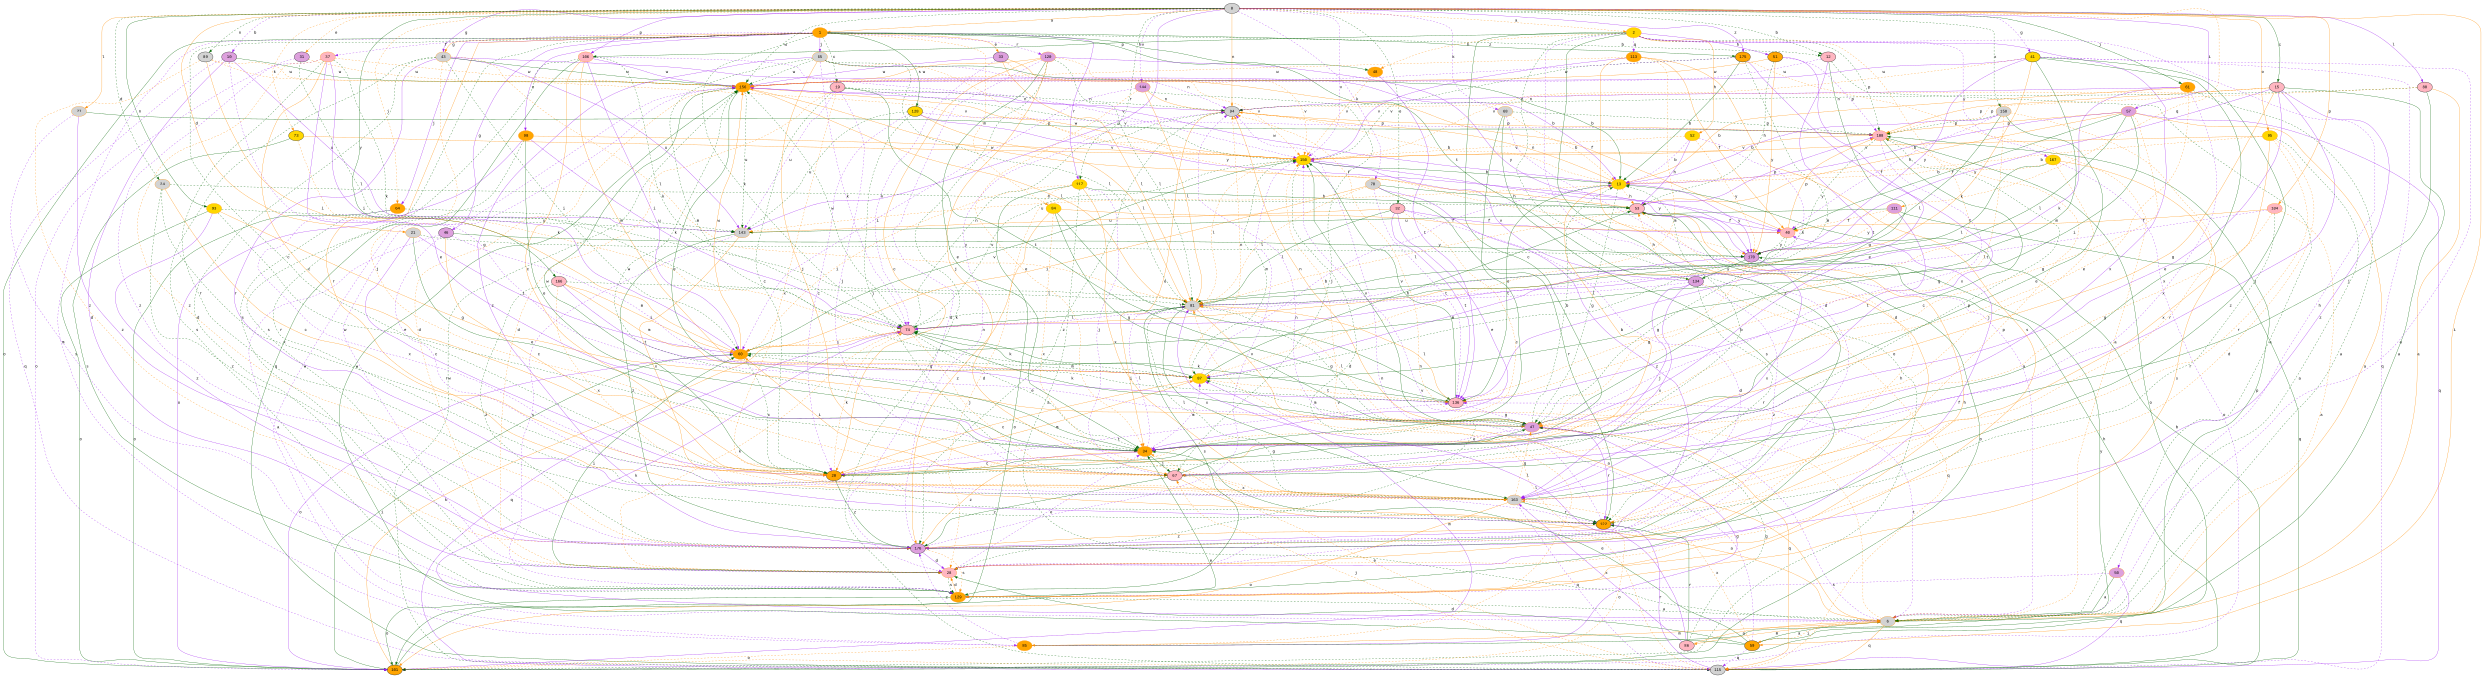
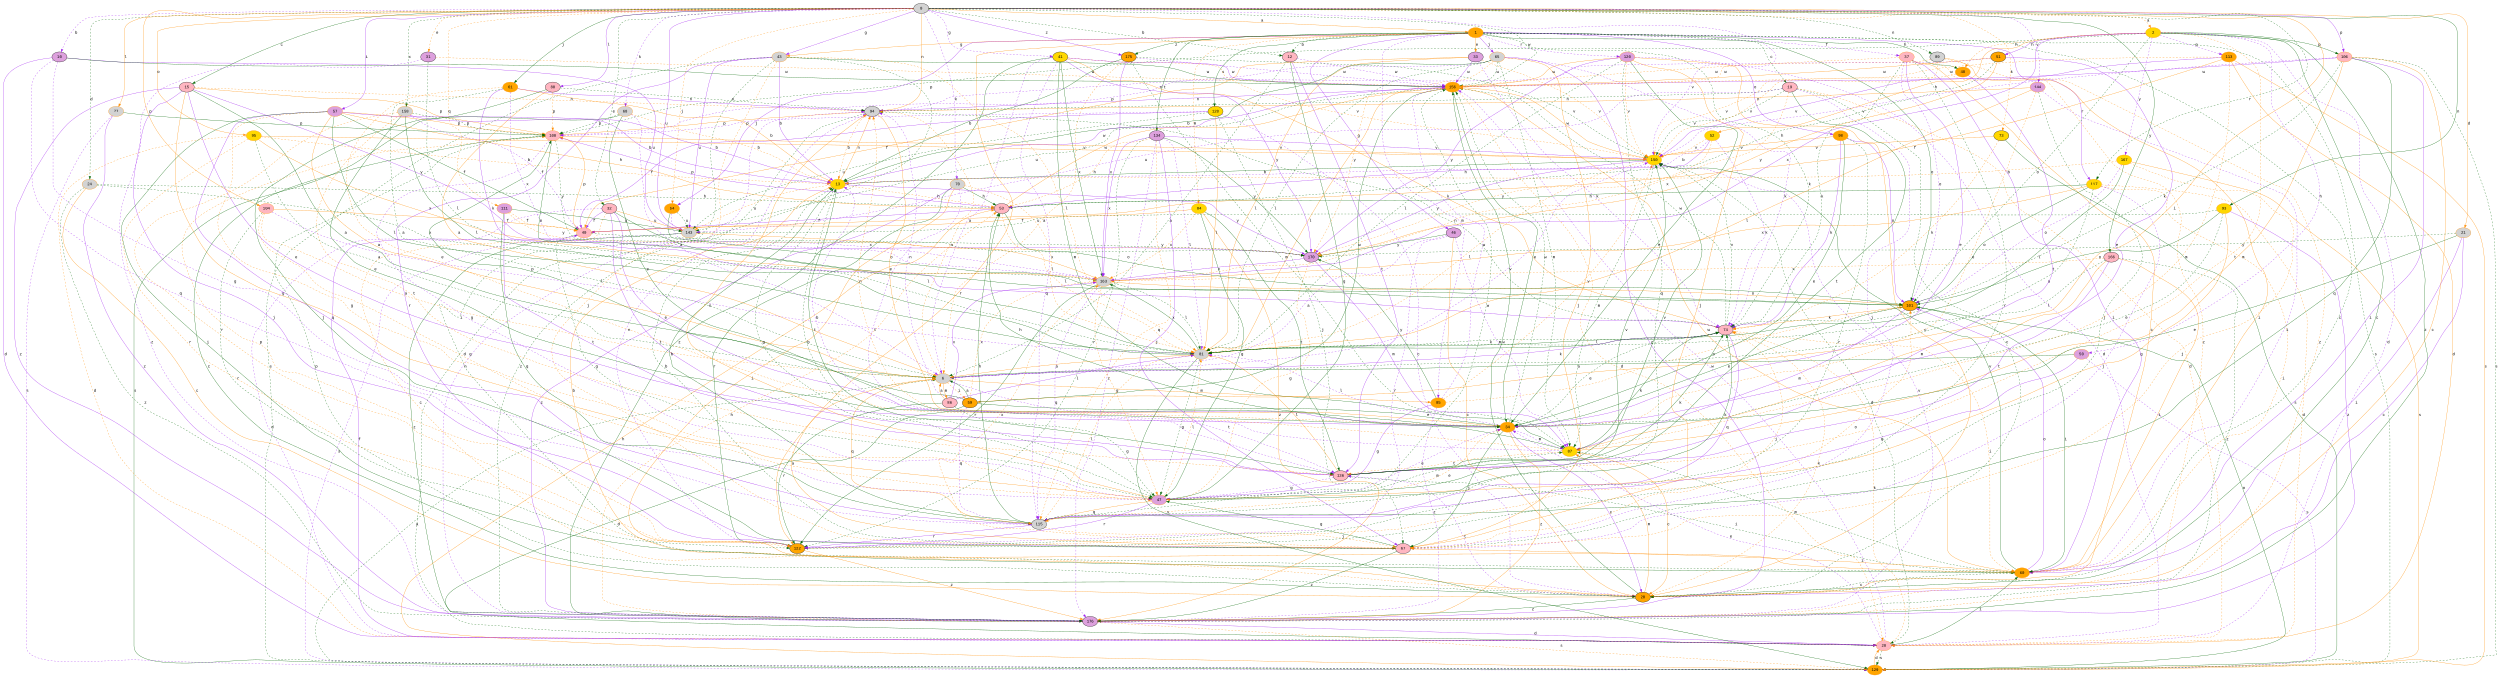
edge "170" -> "134": reversed
